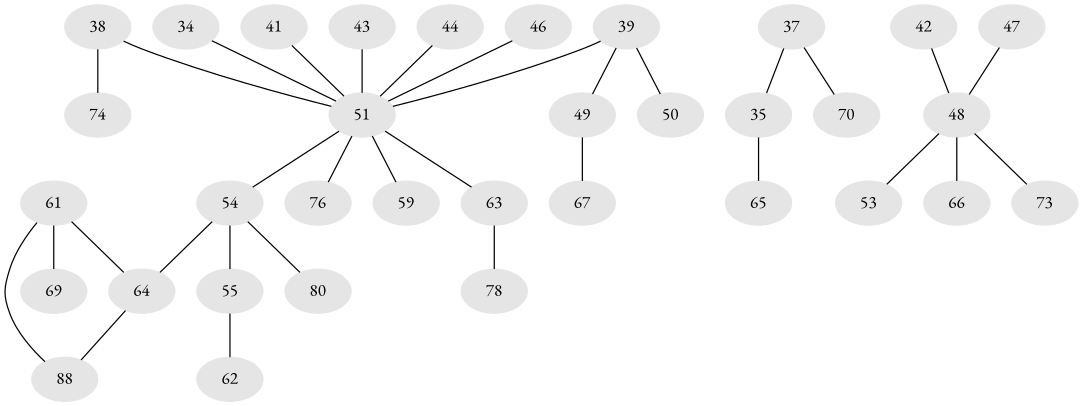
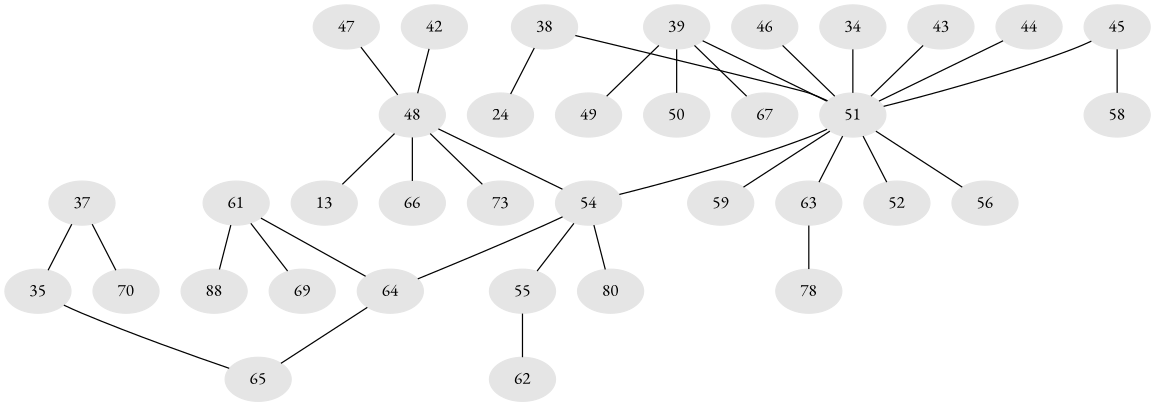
node "41": label "41" -> "45"
node "74": label "74" -> "24"
node "58": added
edge "48" -- "54": added
edge "49" -- "67": now "39" -- "67"
node "76": label "76" -> "56"
node "53": label "53" -> "13"
node "52": added
edge "64" -- "88": now "64" -- "65"
